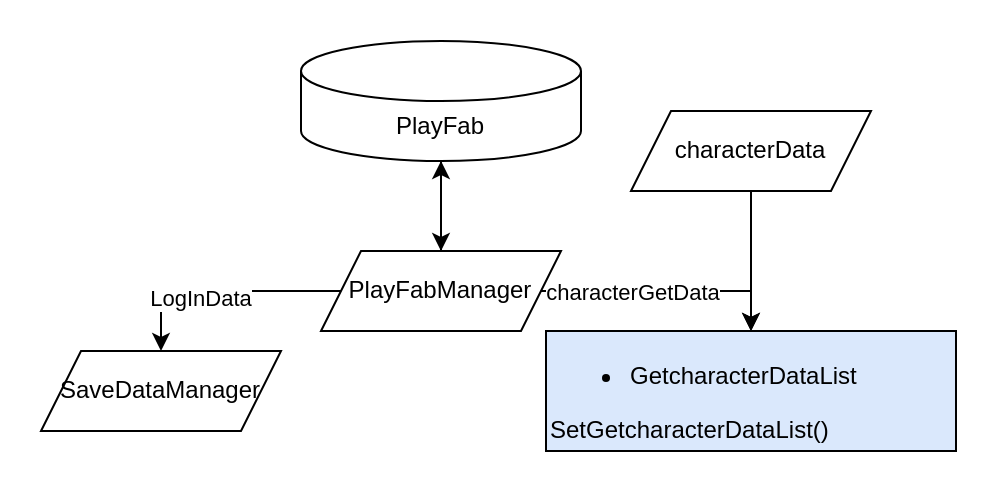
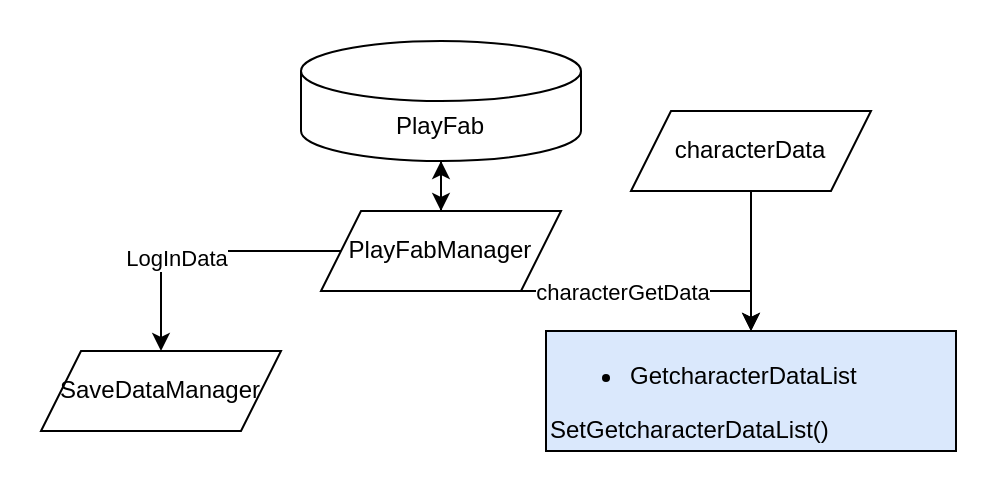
node "PlayFabManager": moved (441, 291) -> (441, 251)
